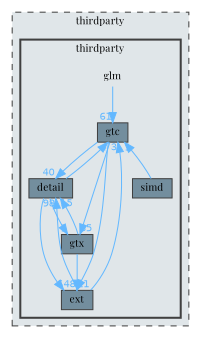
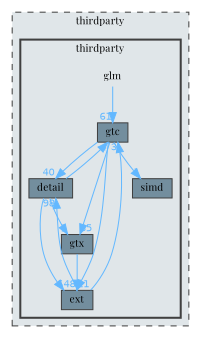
edge "simd" -> "gtc": reversed
edge "gtx" -> "detail": removed
